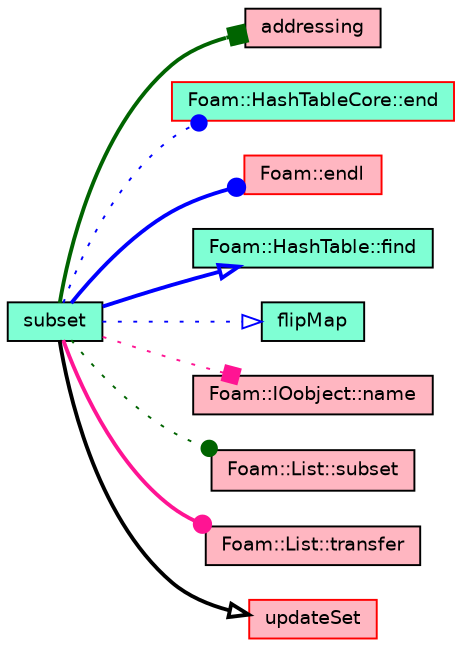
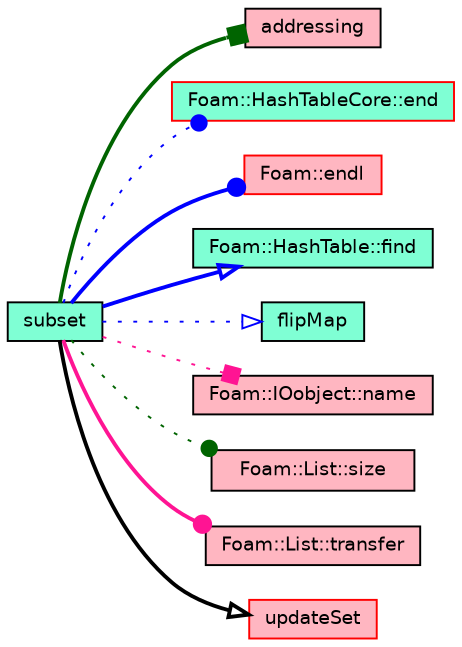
node "Foam::List::subset": label "Foam::List::subset" -> "Foam::List::size"
